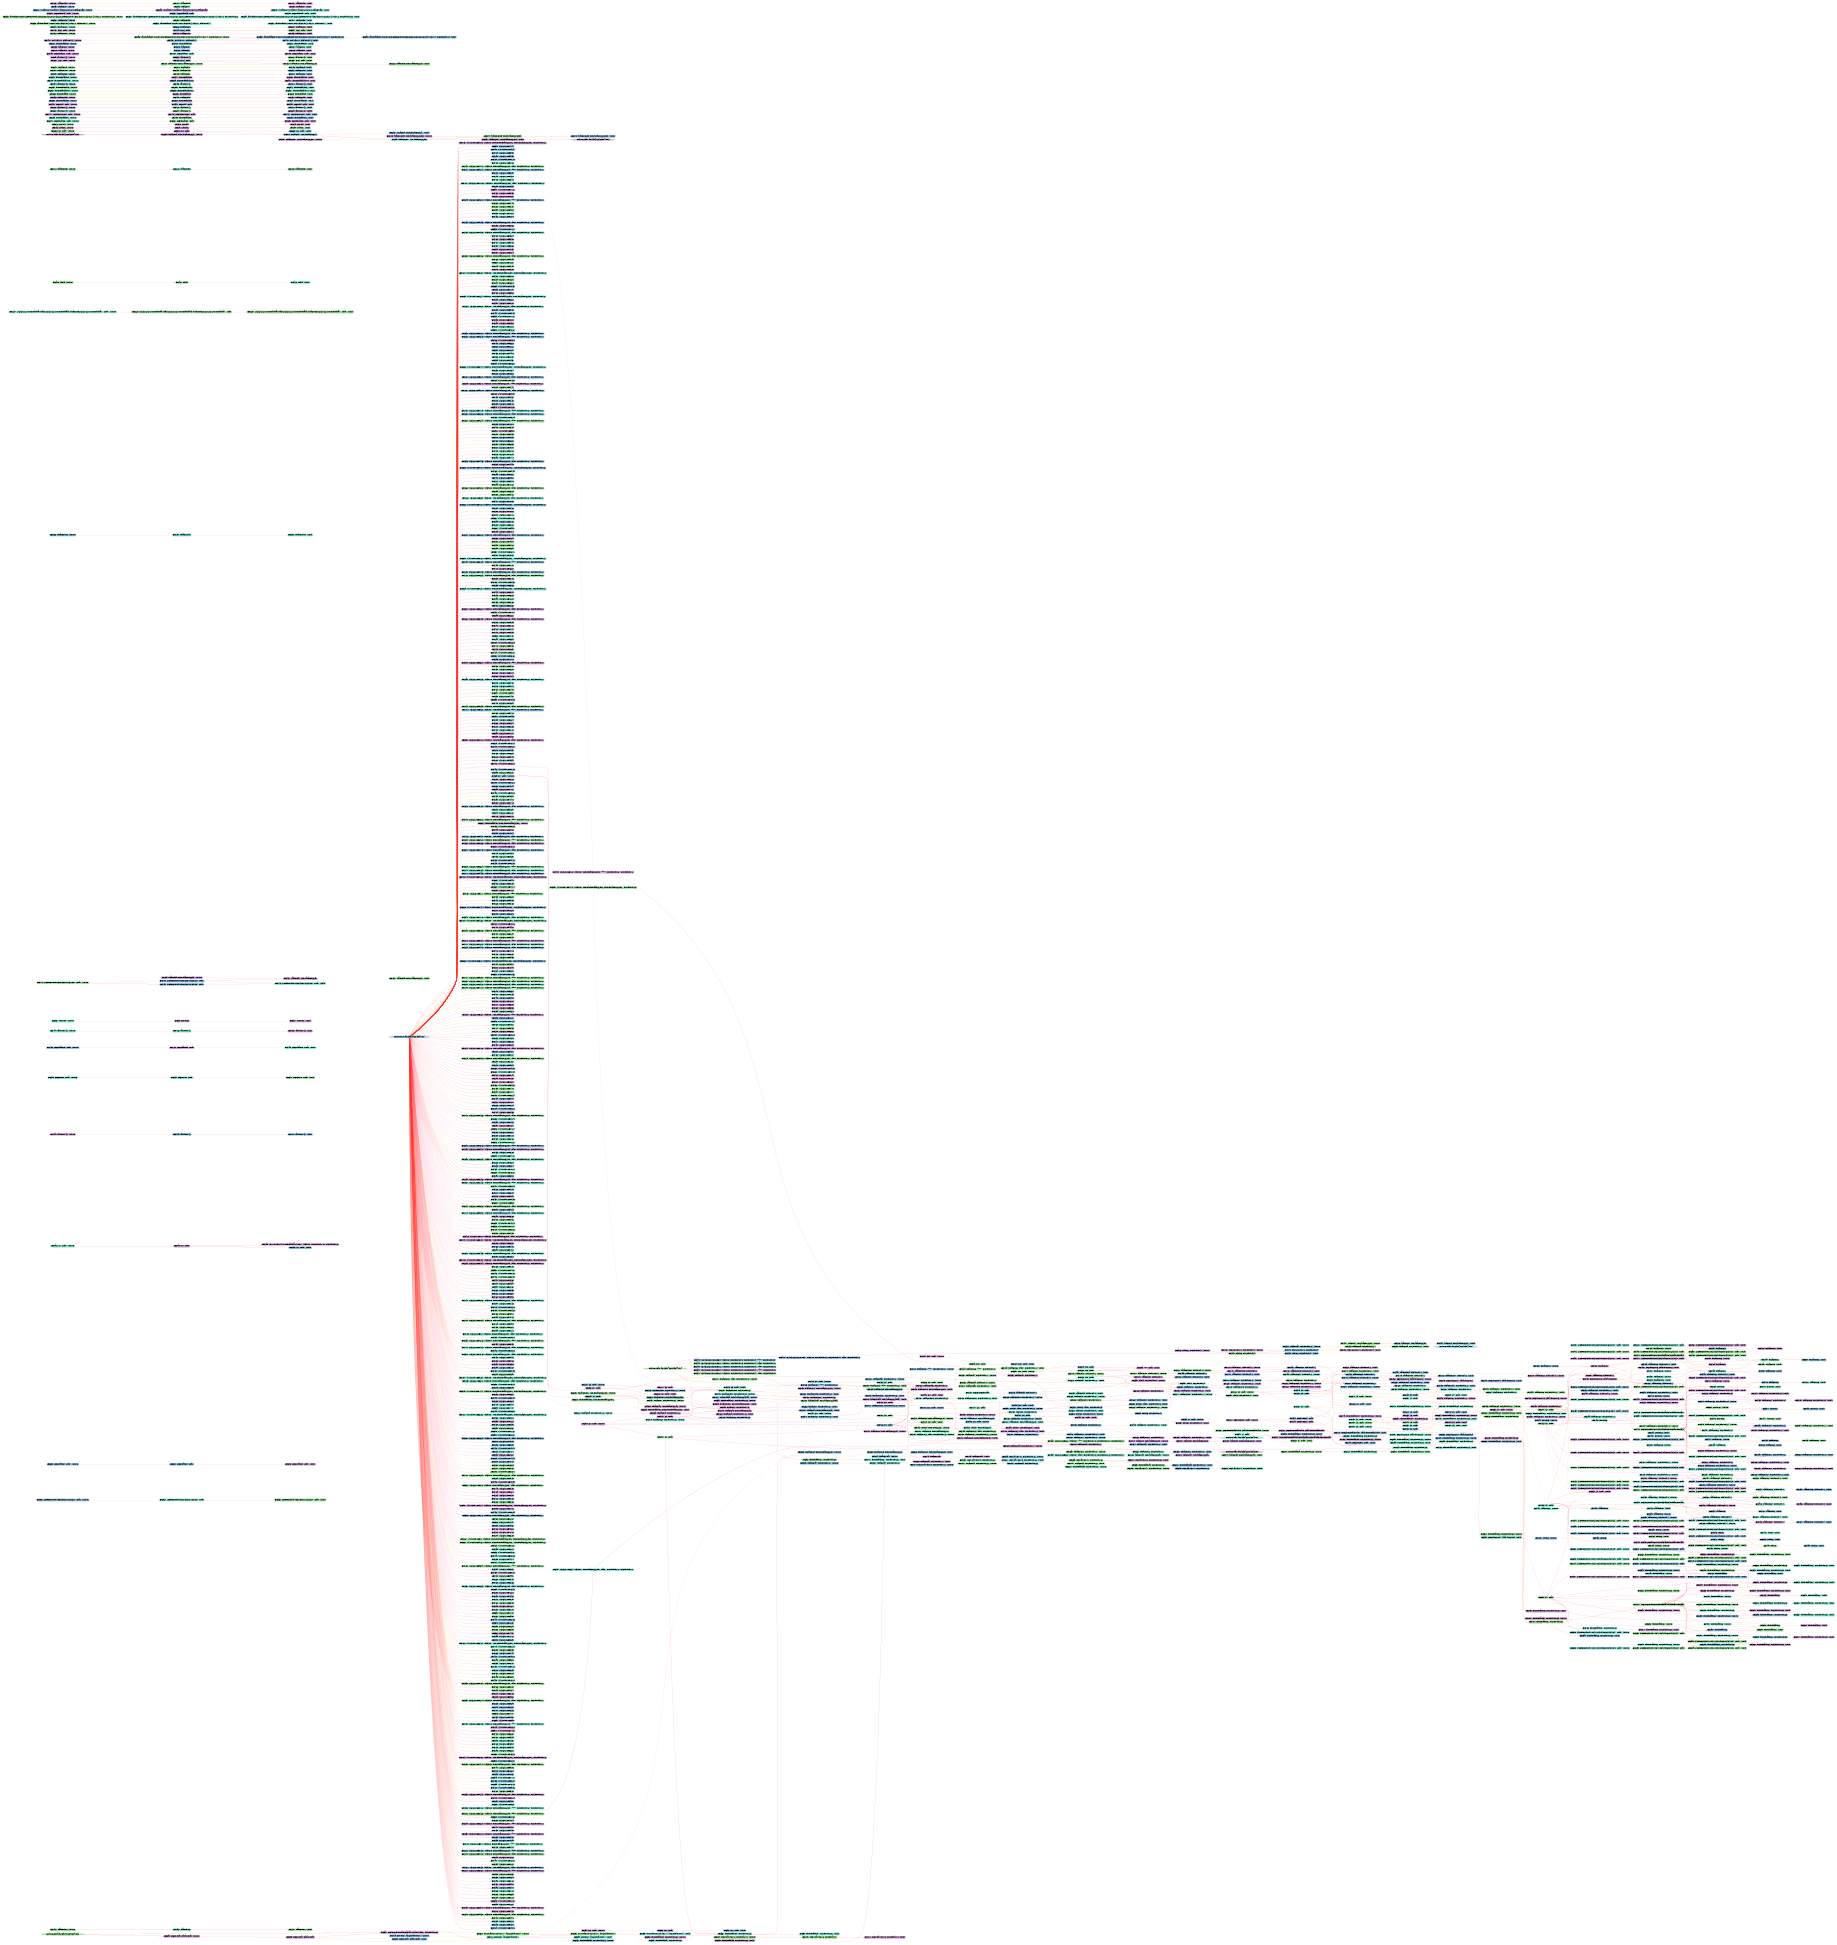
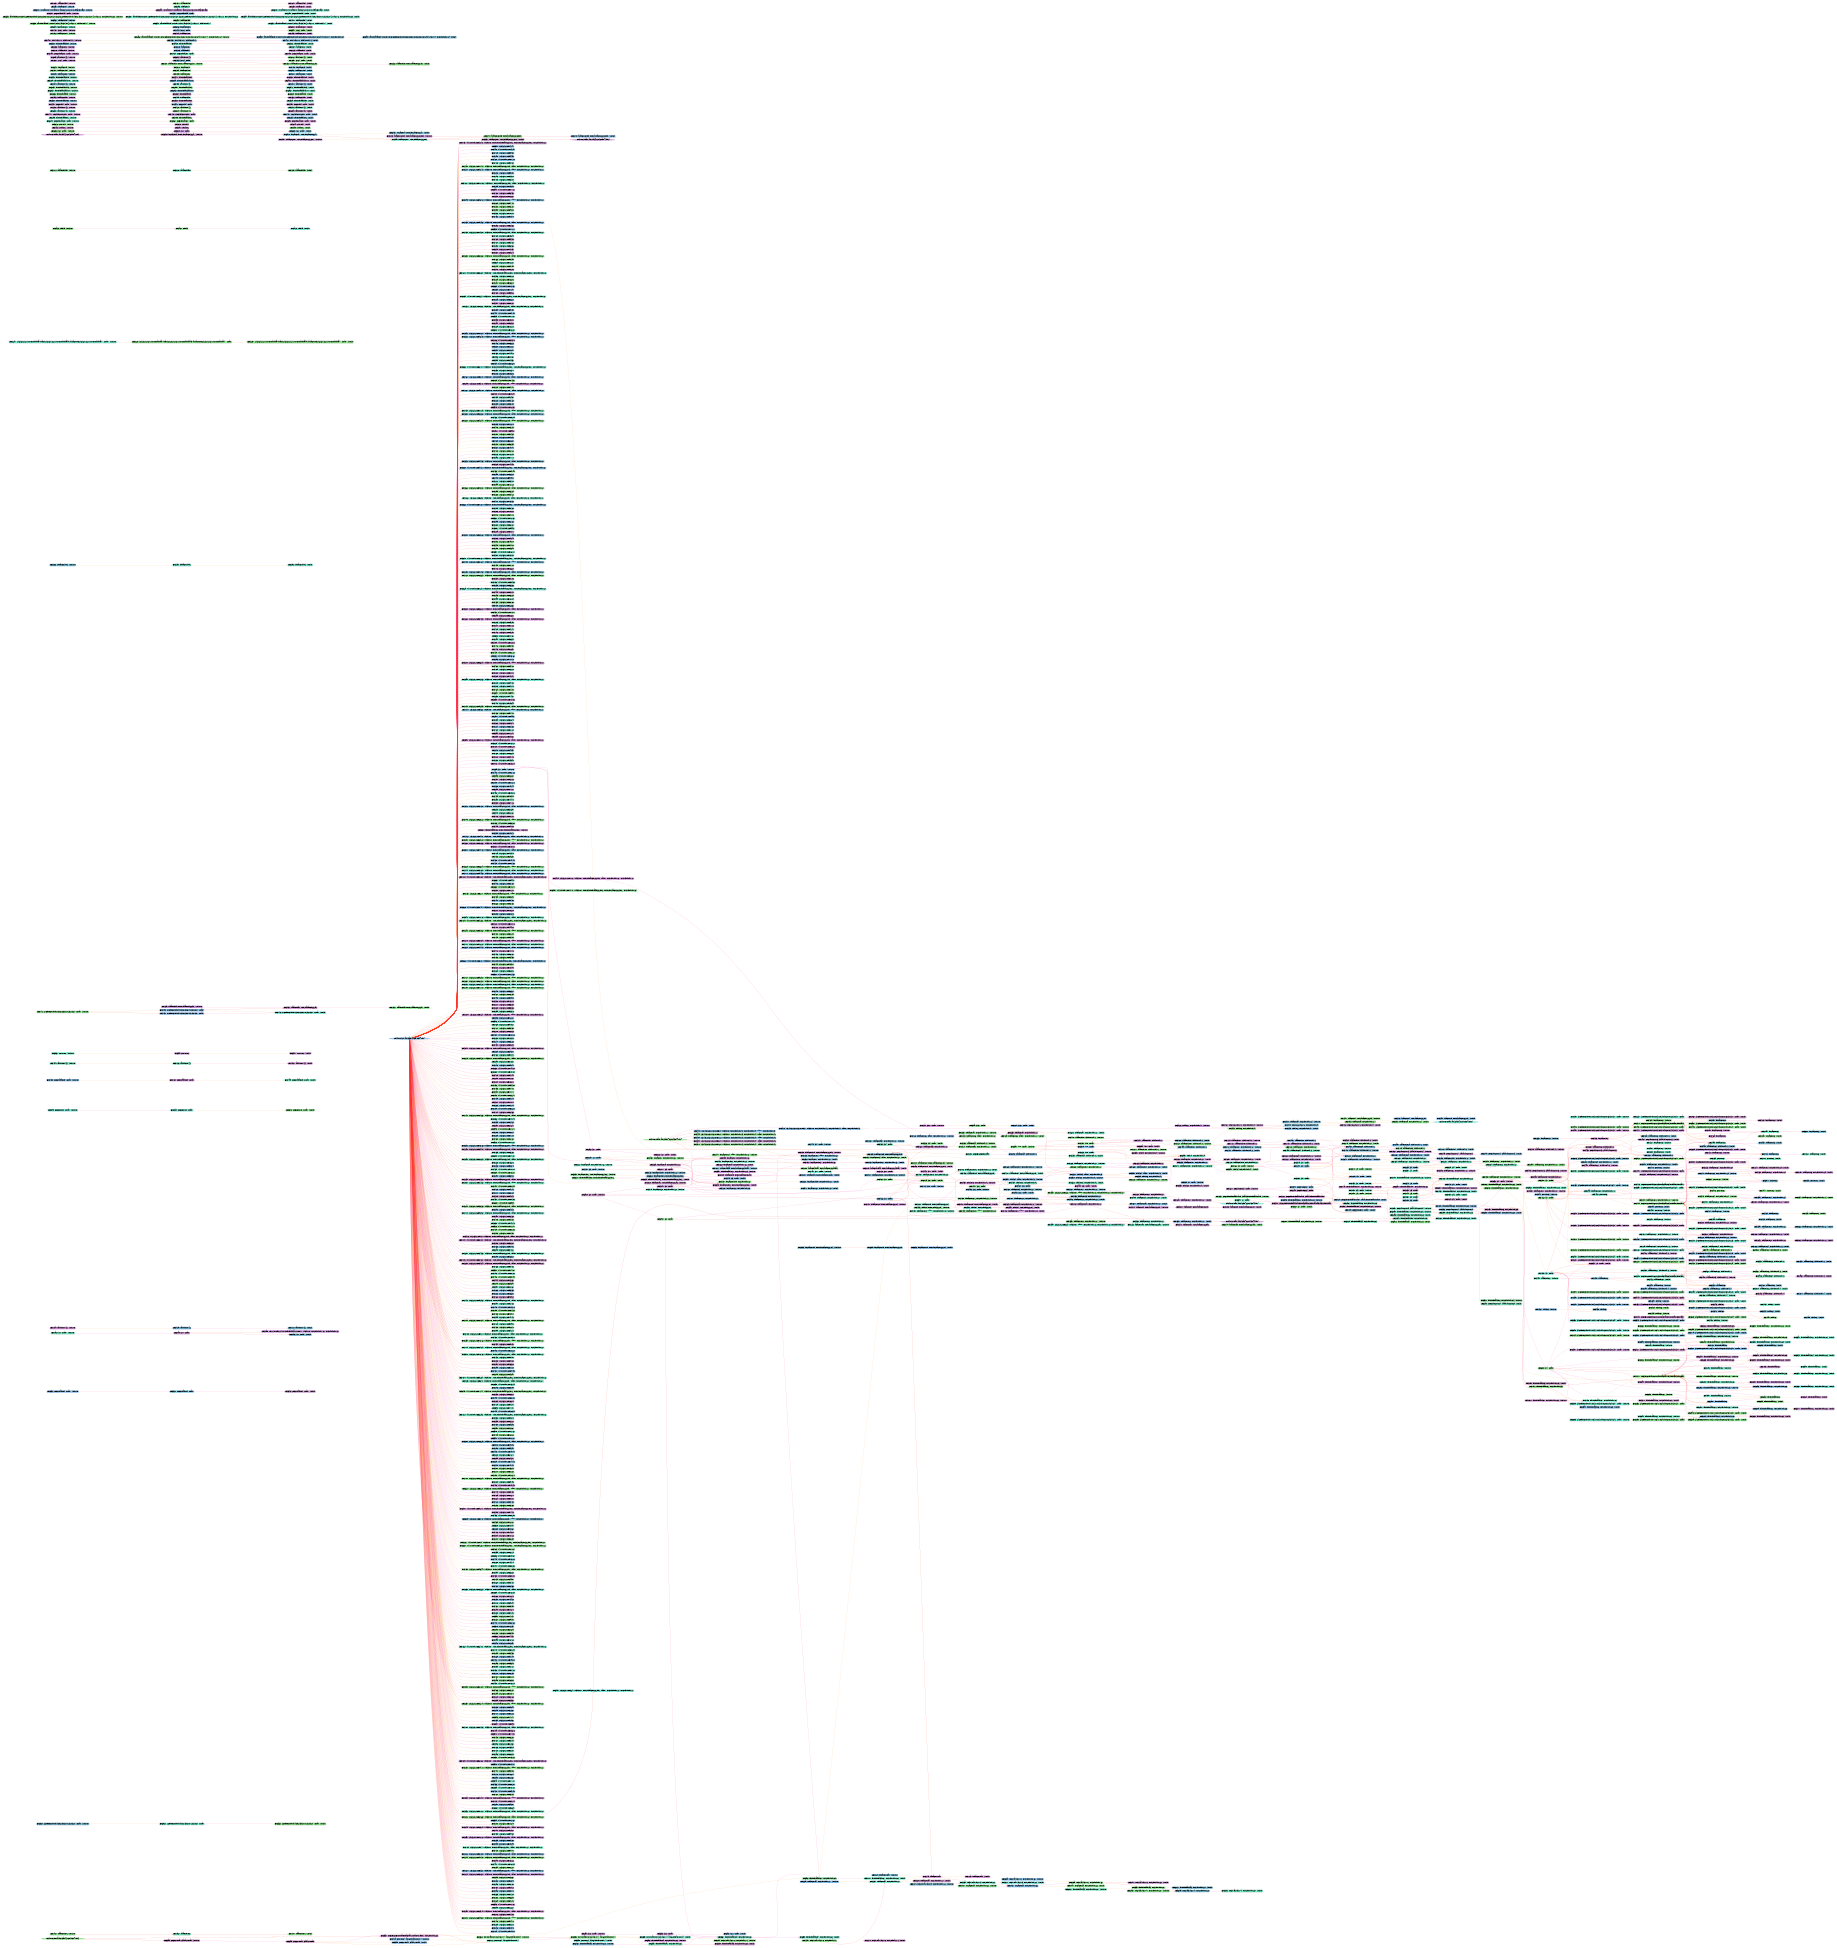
node "CE0x5771ea0": added
